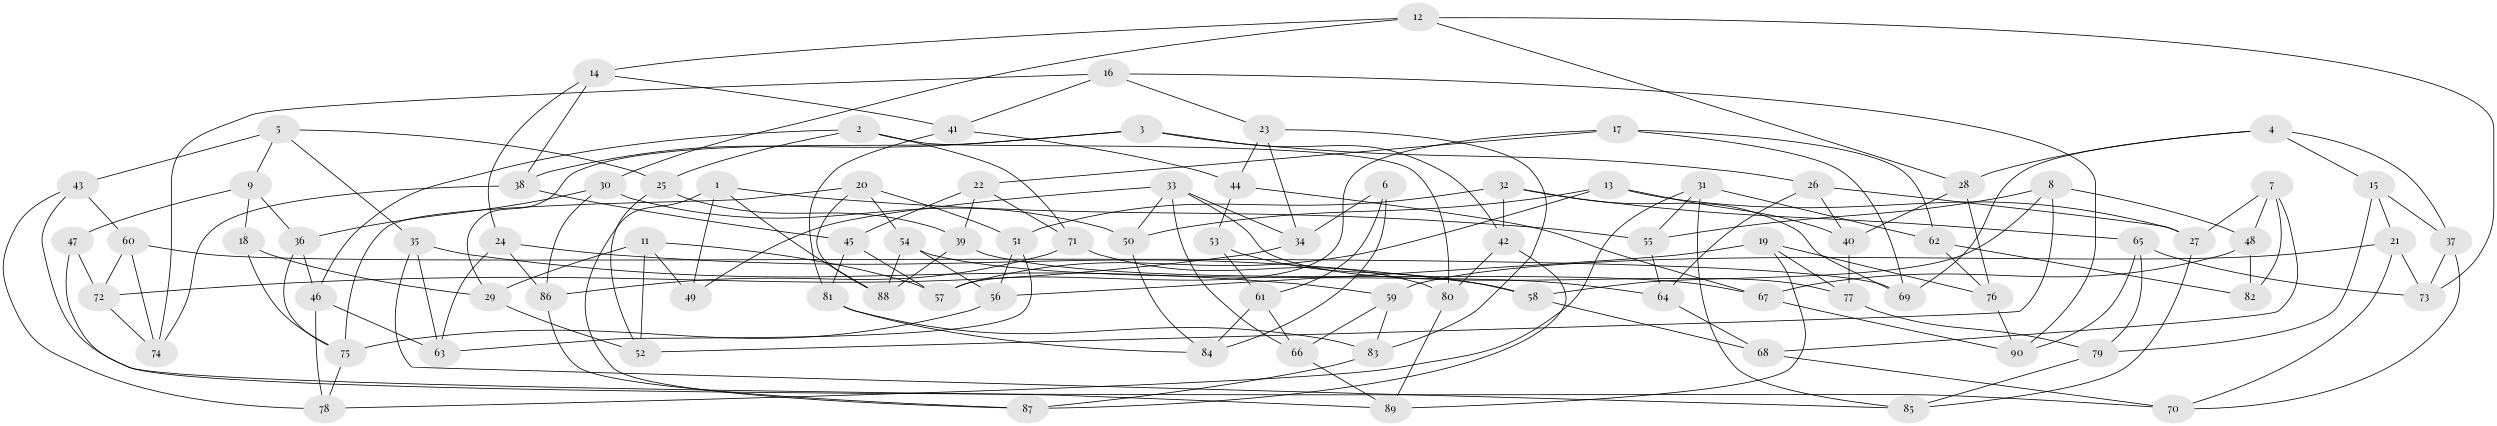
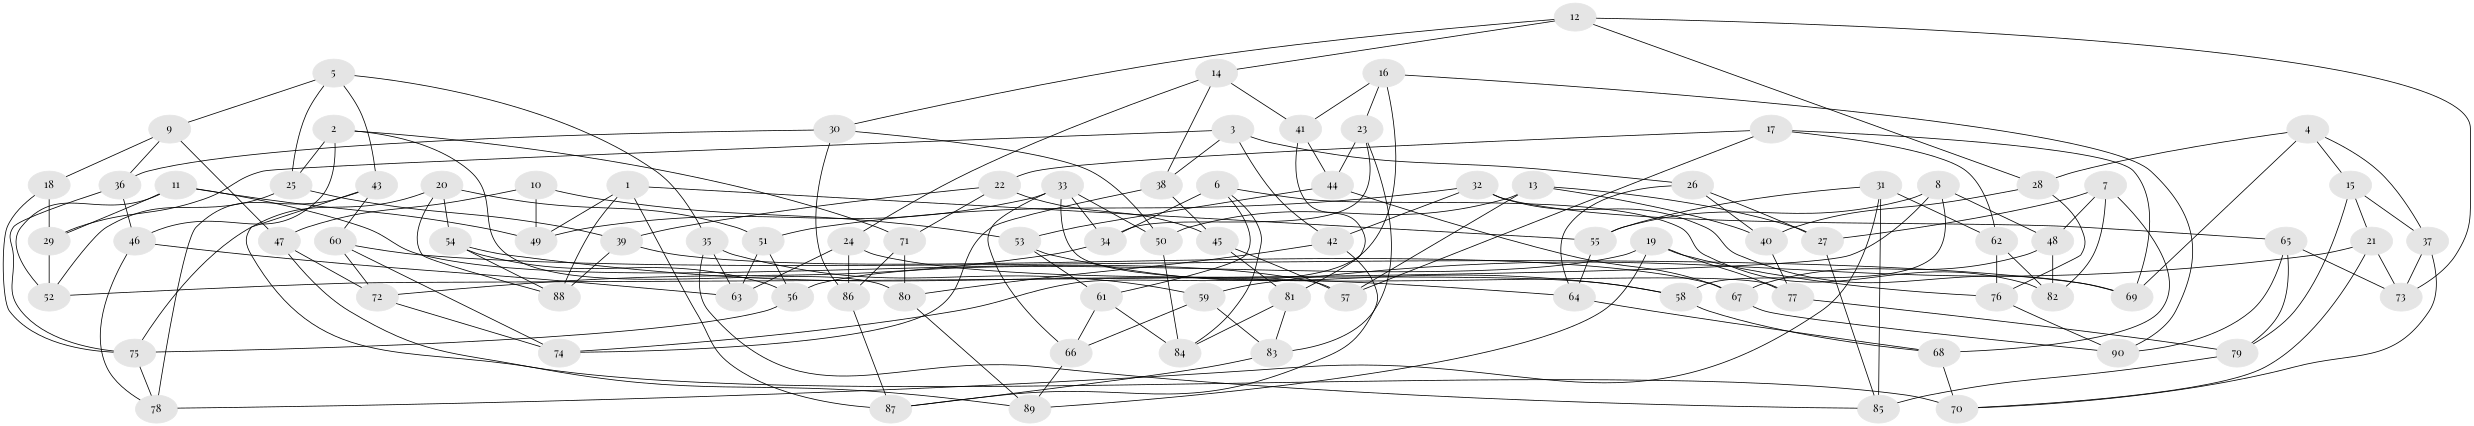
node "10": added
edge "6" -- "82": added
